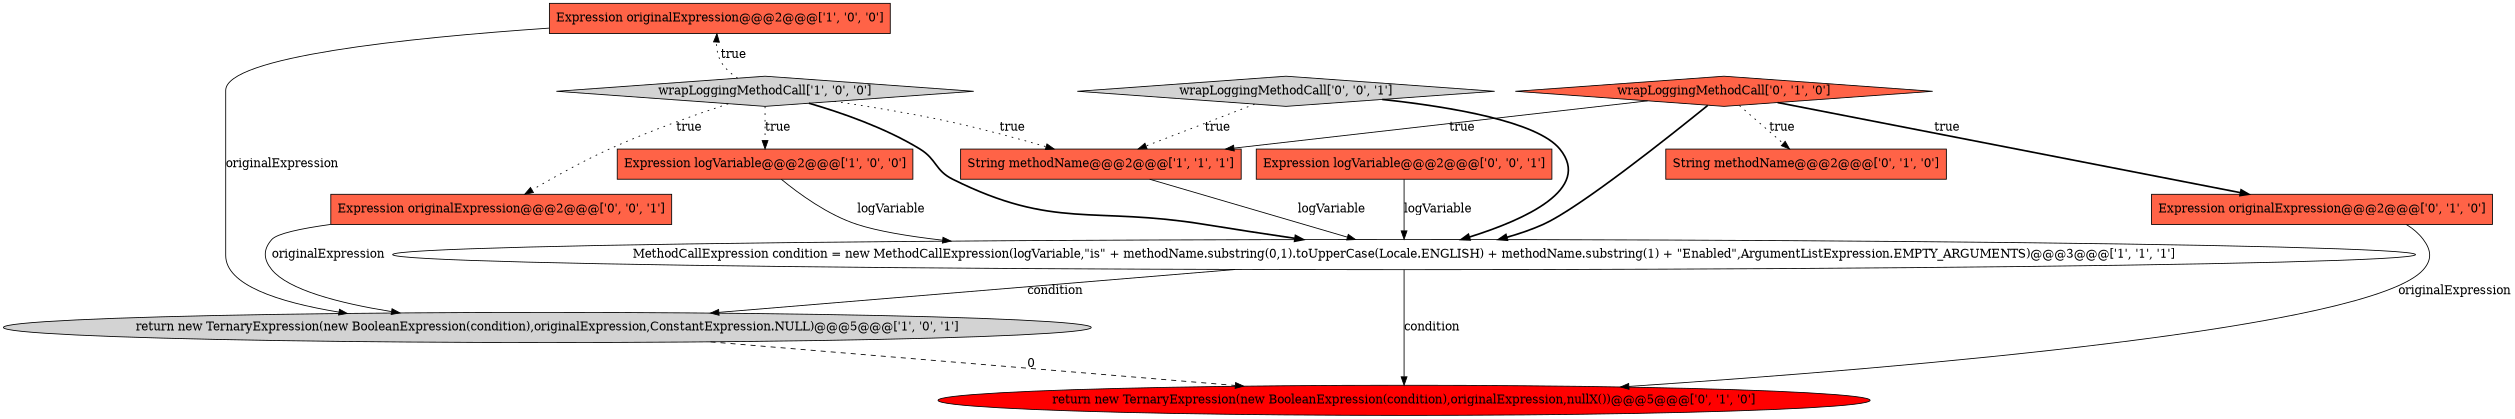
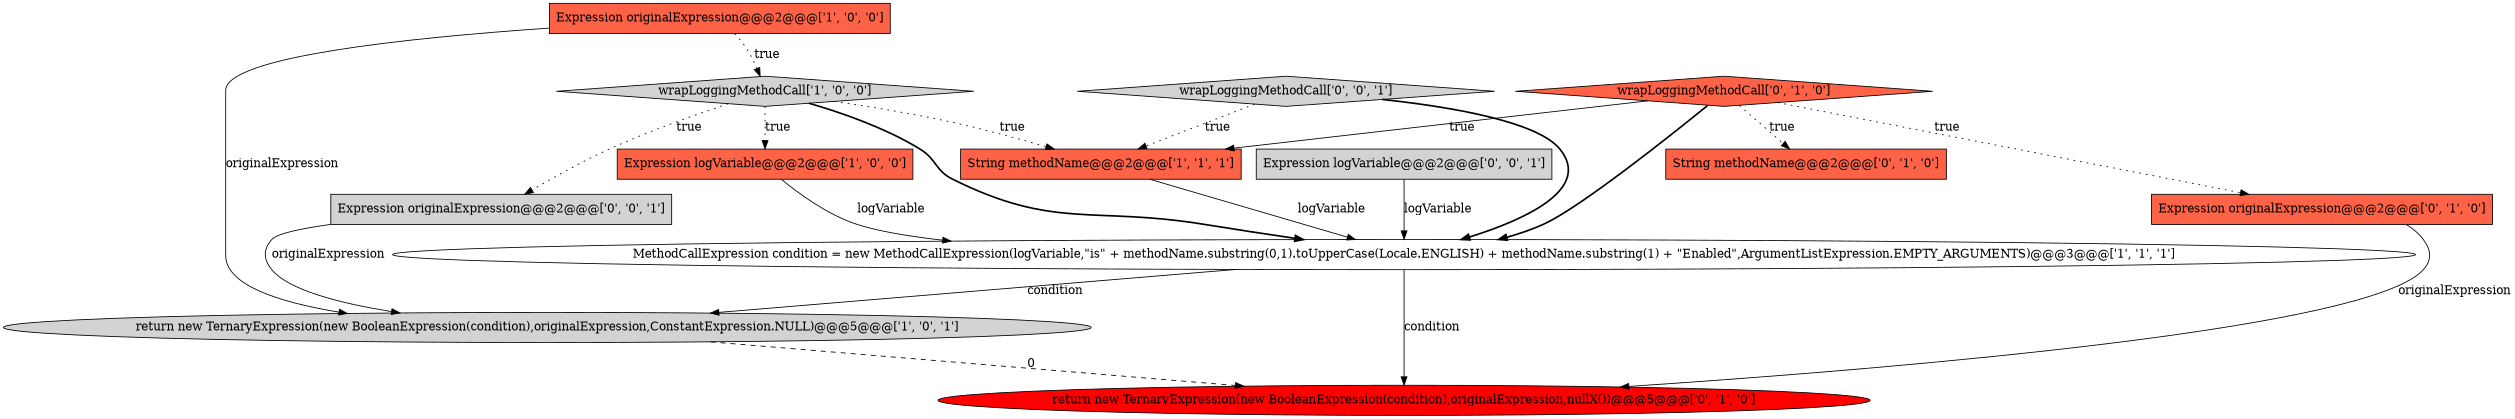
edge "wrapLoggingMethodCall['1', '0', '0']" -> "Expression originalExpression@@@2@@@['1', '0', '0']": reversed
edge "wrapLoggingMethodCall['0', '1', '0']" -> "Expression originalExpression@@@2@@@['0', '1', '0']": style bold -> dotted
node "Expression logVariable@@@2@@@['0', '0', '1']": fillcolor tomato -> lightgray
node "Expression originalExpression@@@2@@@['0', '0', '1']": fillcolor tomato -> lightgray
